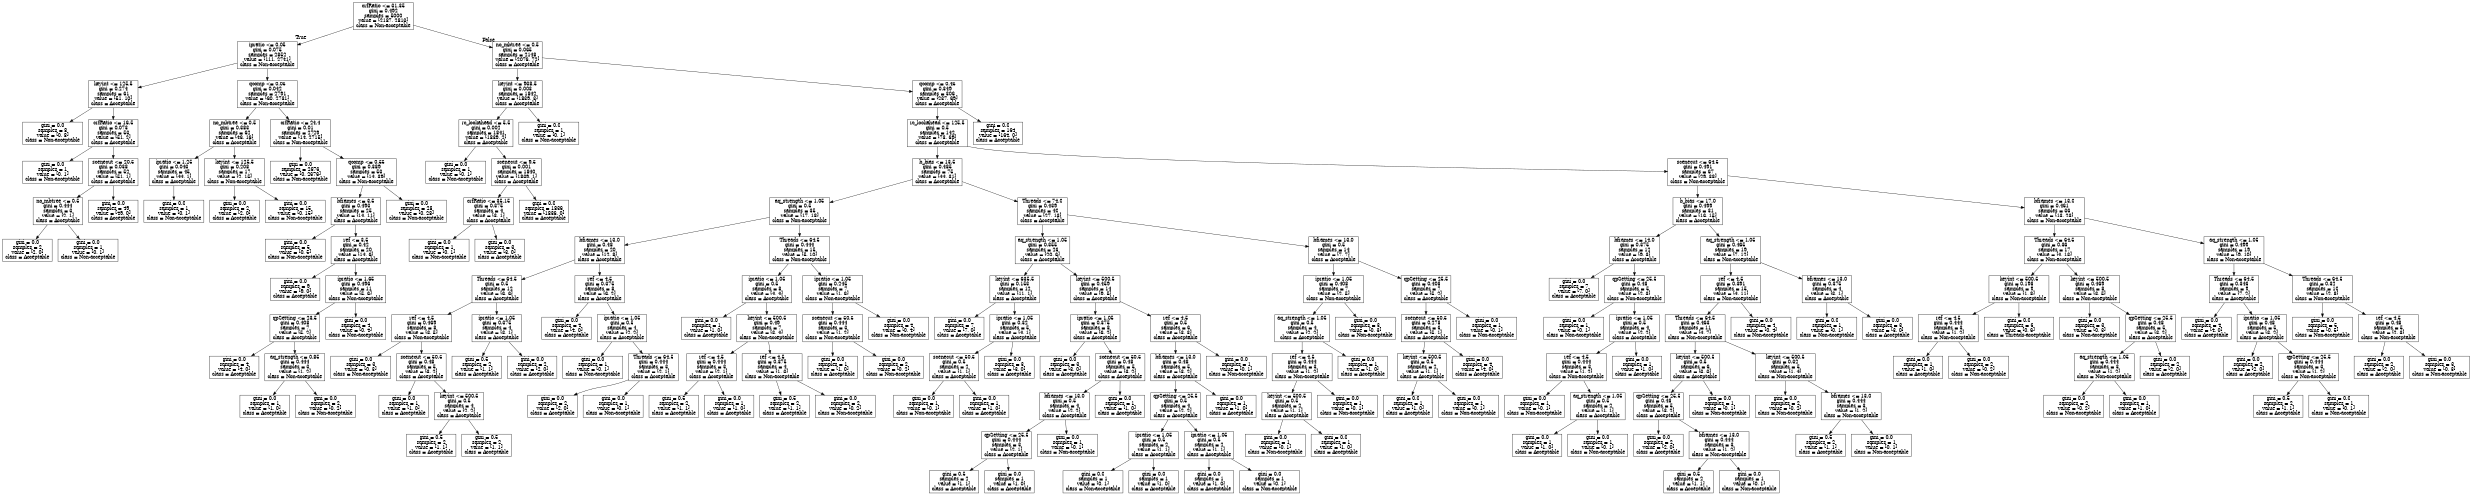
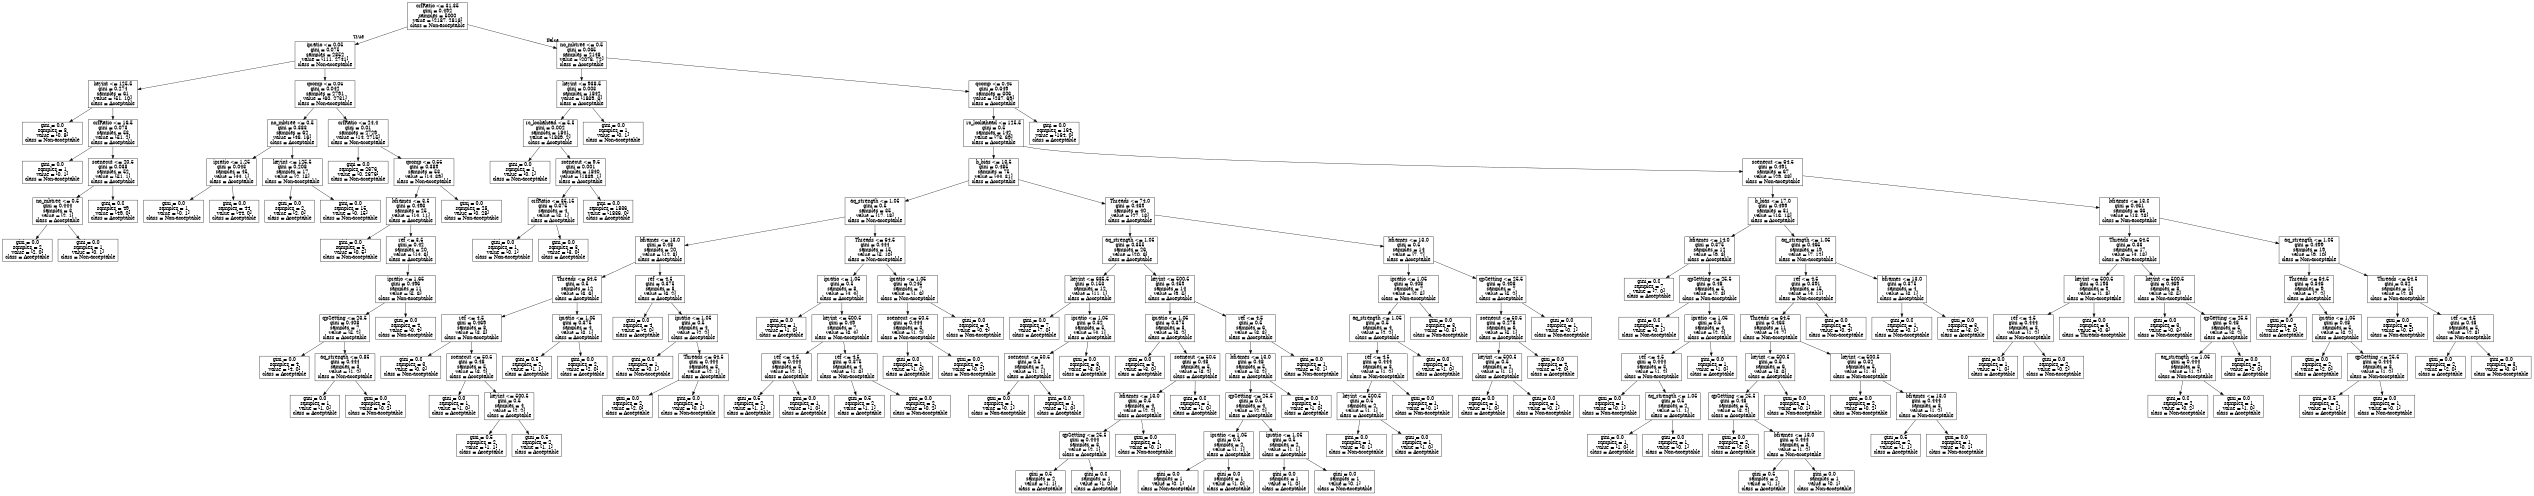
node "gini = 0.0 samples = 44 value = [44, 0] class = Acceptable": added
node "gini = 0.0 samples = 9 value = [9, 0] class = Acceptable": removed
